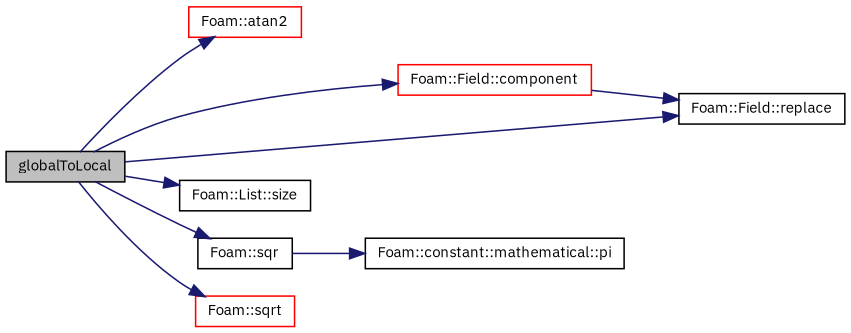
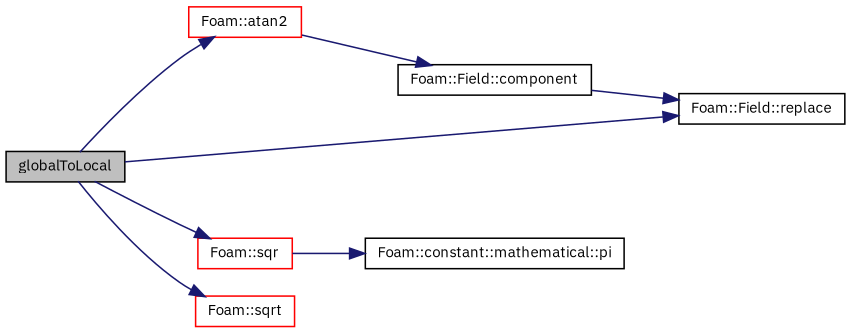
node "Foam::Field::component": color red -> black
edge "globalToLocal" -> "Foam::Field::component": now "Foam::atan2" -> "Foam::Field::component"
node "Foam::List::size": removed
node "Foam::sqr": color black -> red
